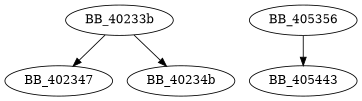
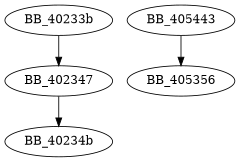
edge "BB_405356" -> "BB_405443": reversed
edge "BB_40233b" -> "BB_40234b": now "BB_402347" -> "BB_40234b"
